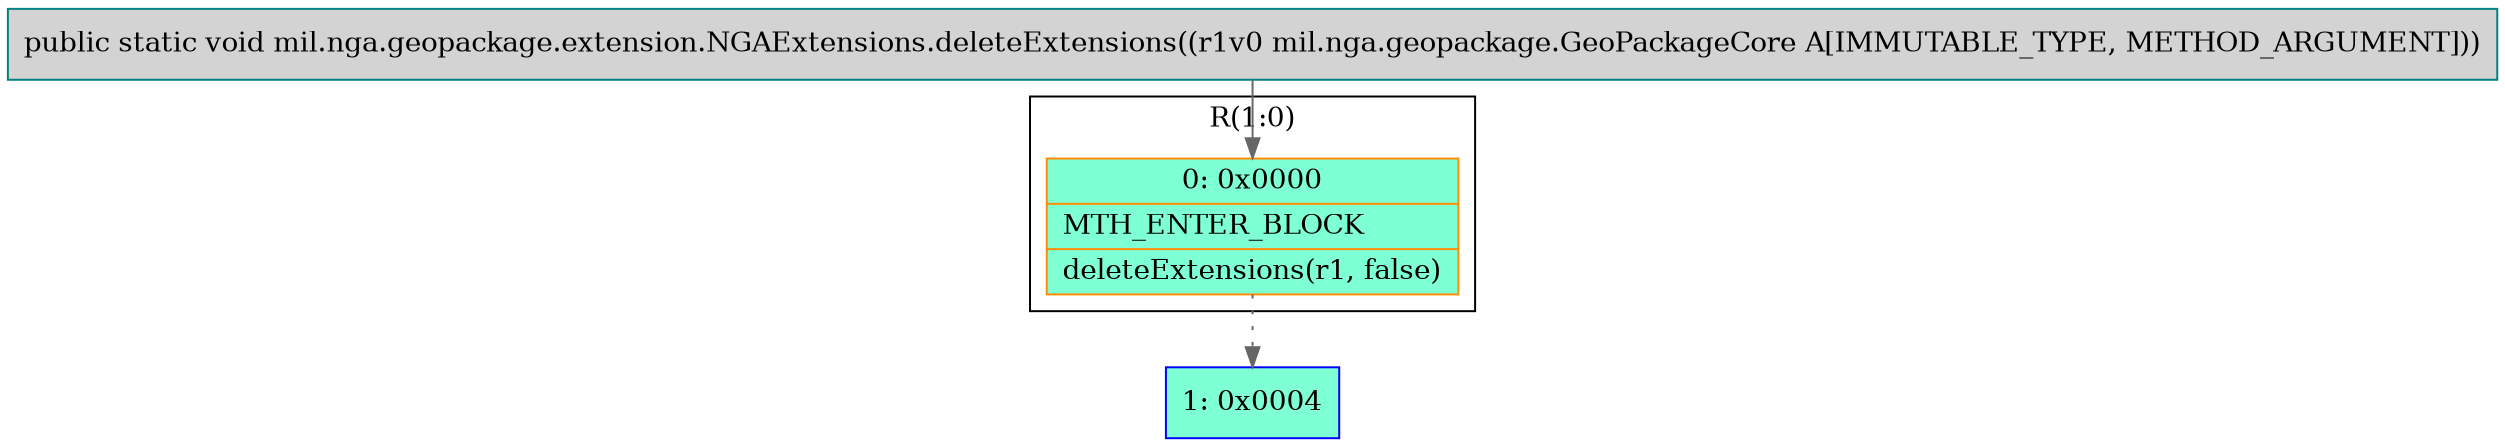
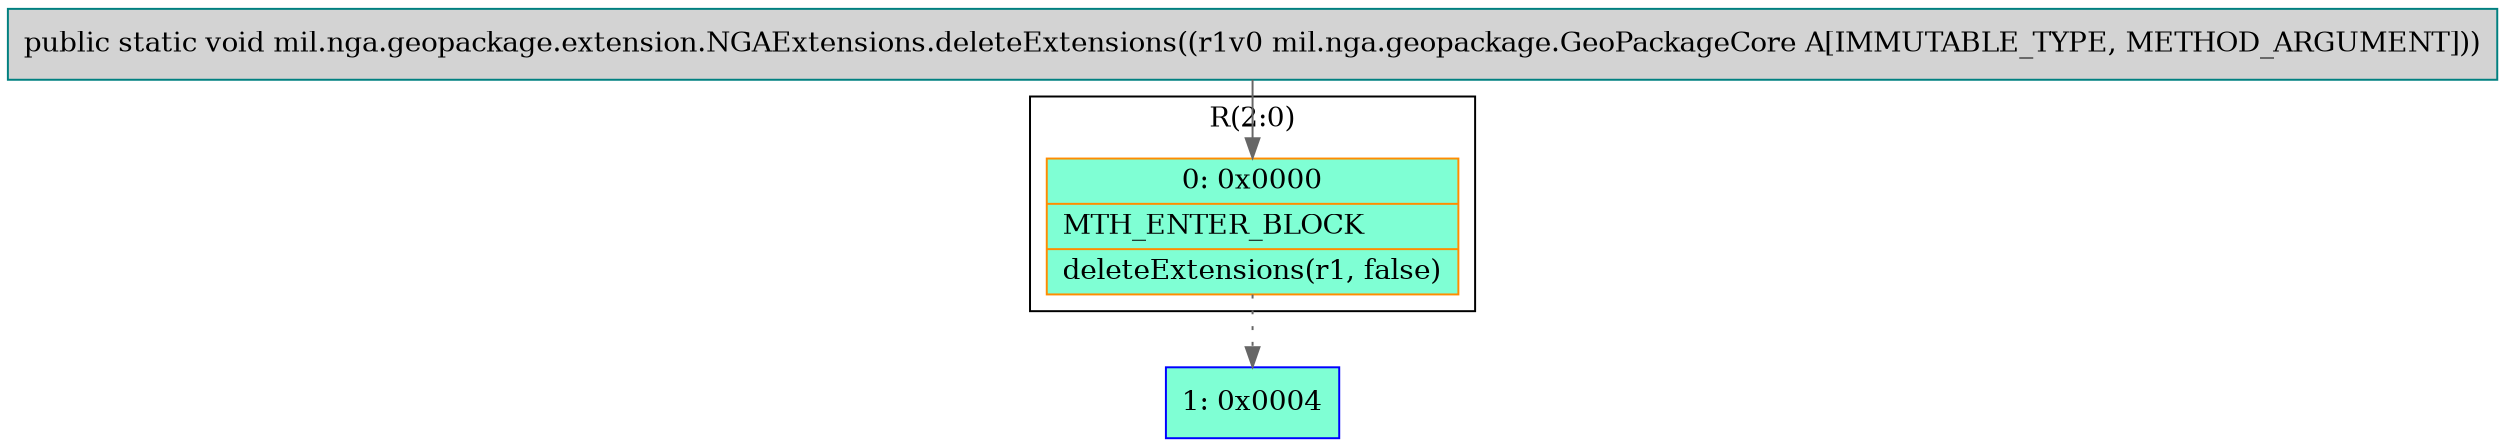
cluster "R(1:0)": label "R(1:0)" -> "R(2:0)"
